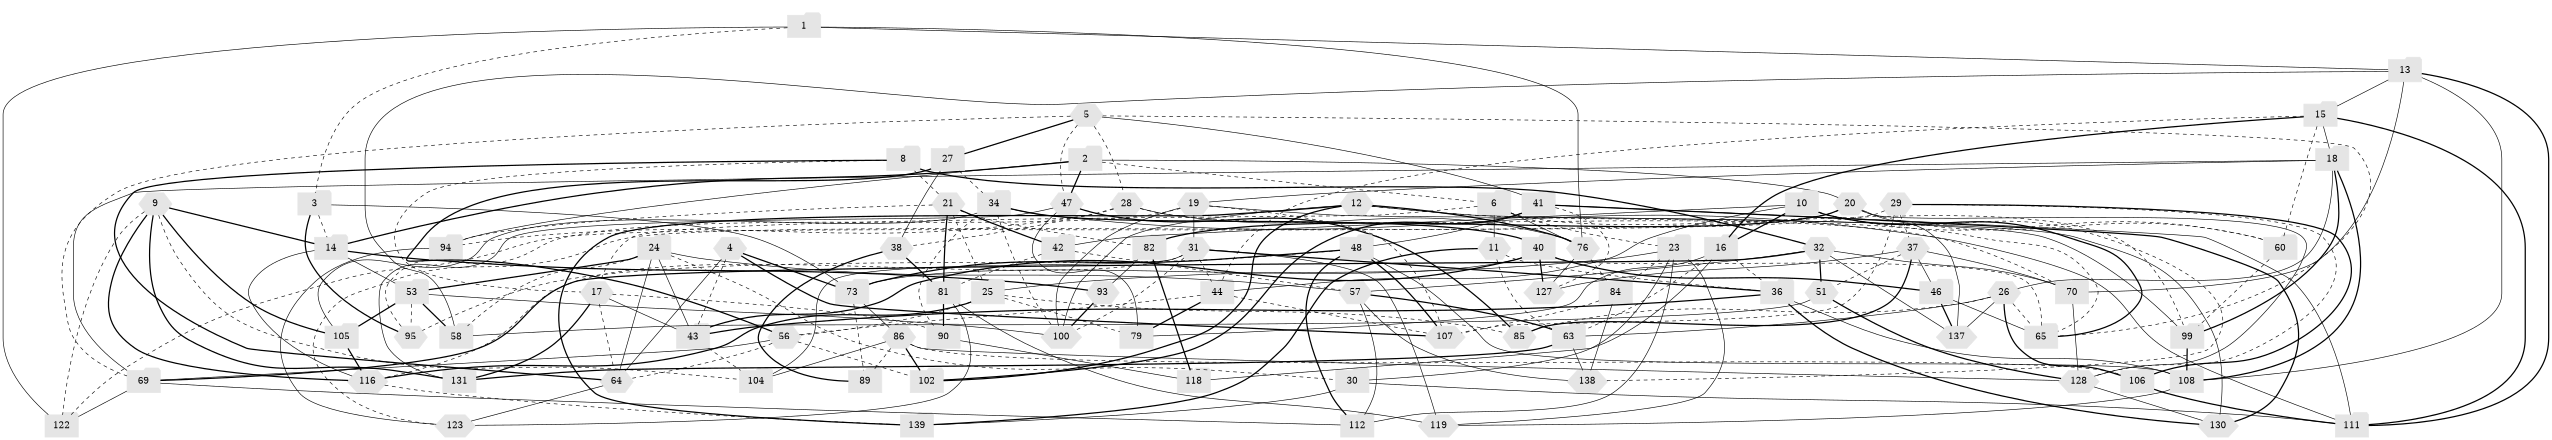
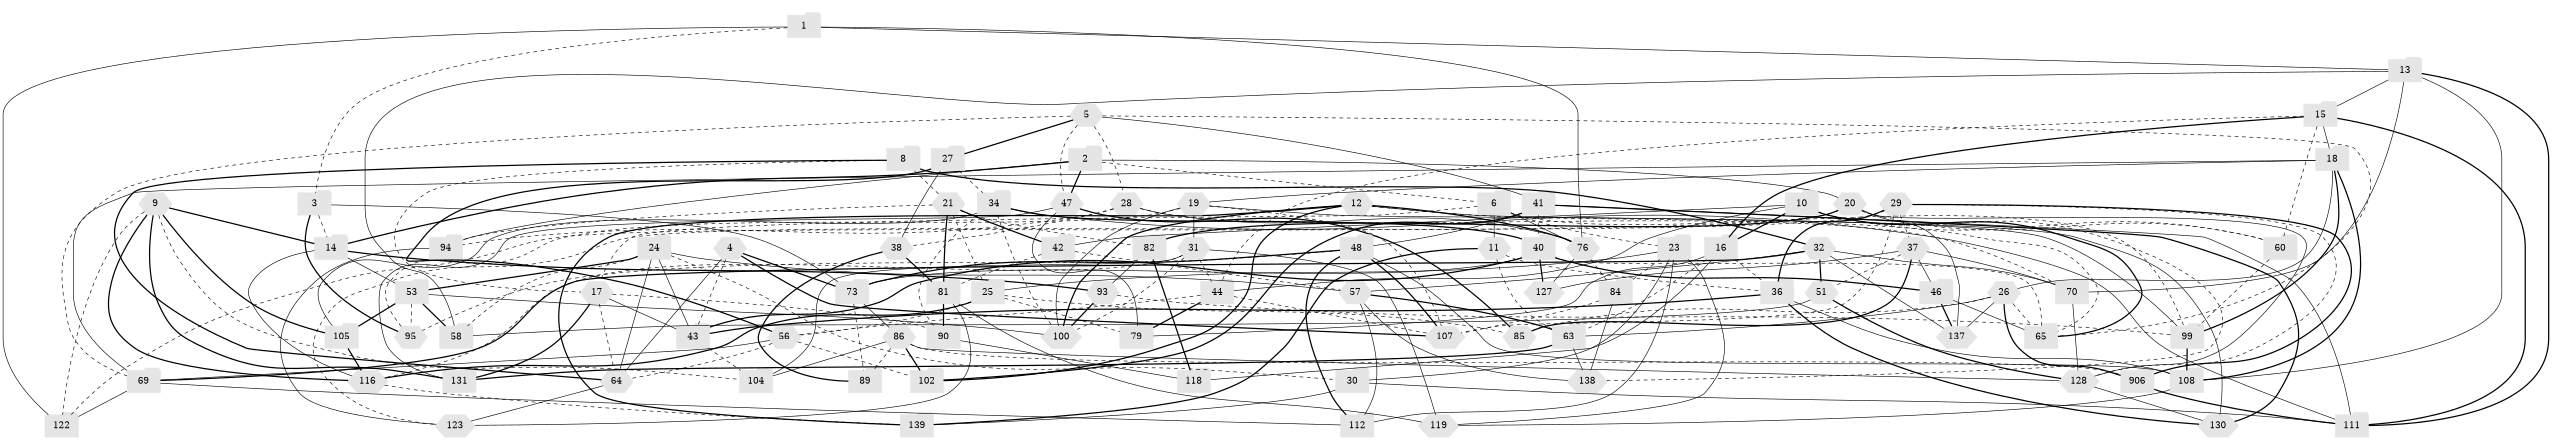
edge "41" -- "127": now "41" -- "40"
edge "12" -- "100": style solid -> bold
edge "31" -- "36": now "29" -- "36"
edge "93" -- "99": added
node "106": label "106" -> "906"
